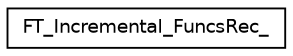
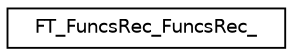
node "FT_Incremental_FuncsRec_": label "FT_Incremental_FuncsRec_" -> "FT_FuncsRec_FuncsRec_"
